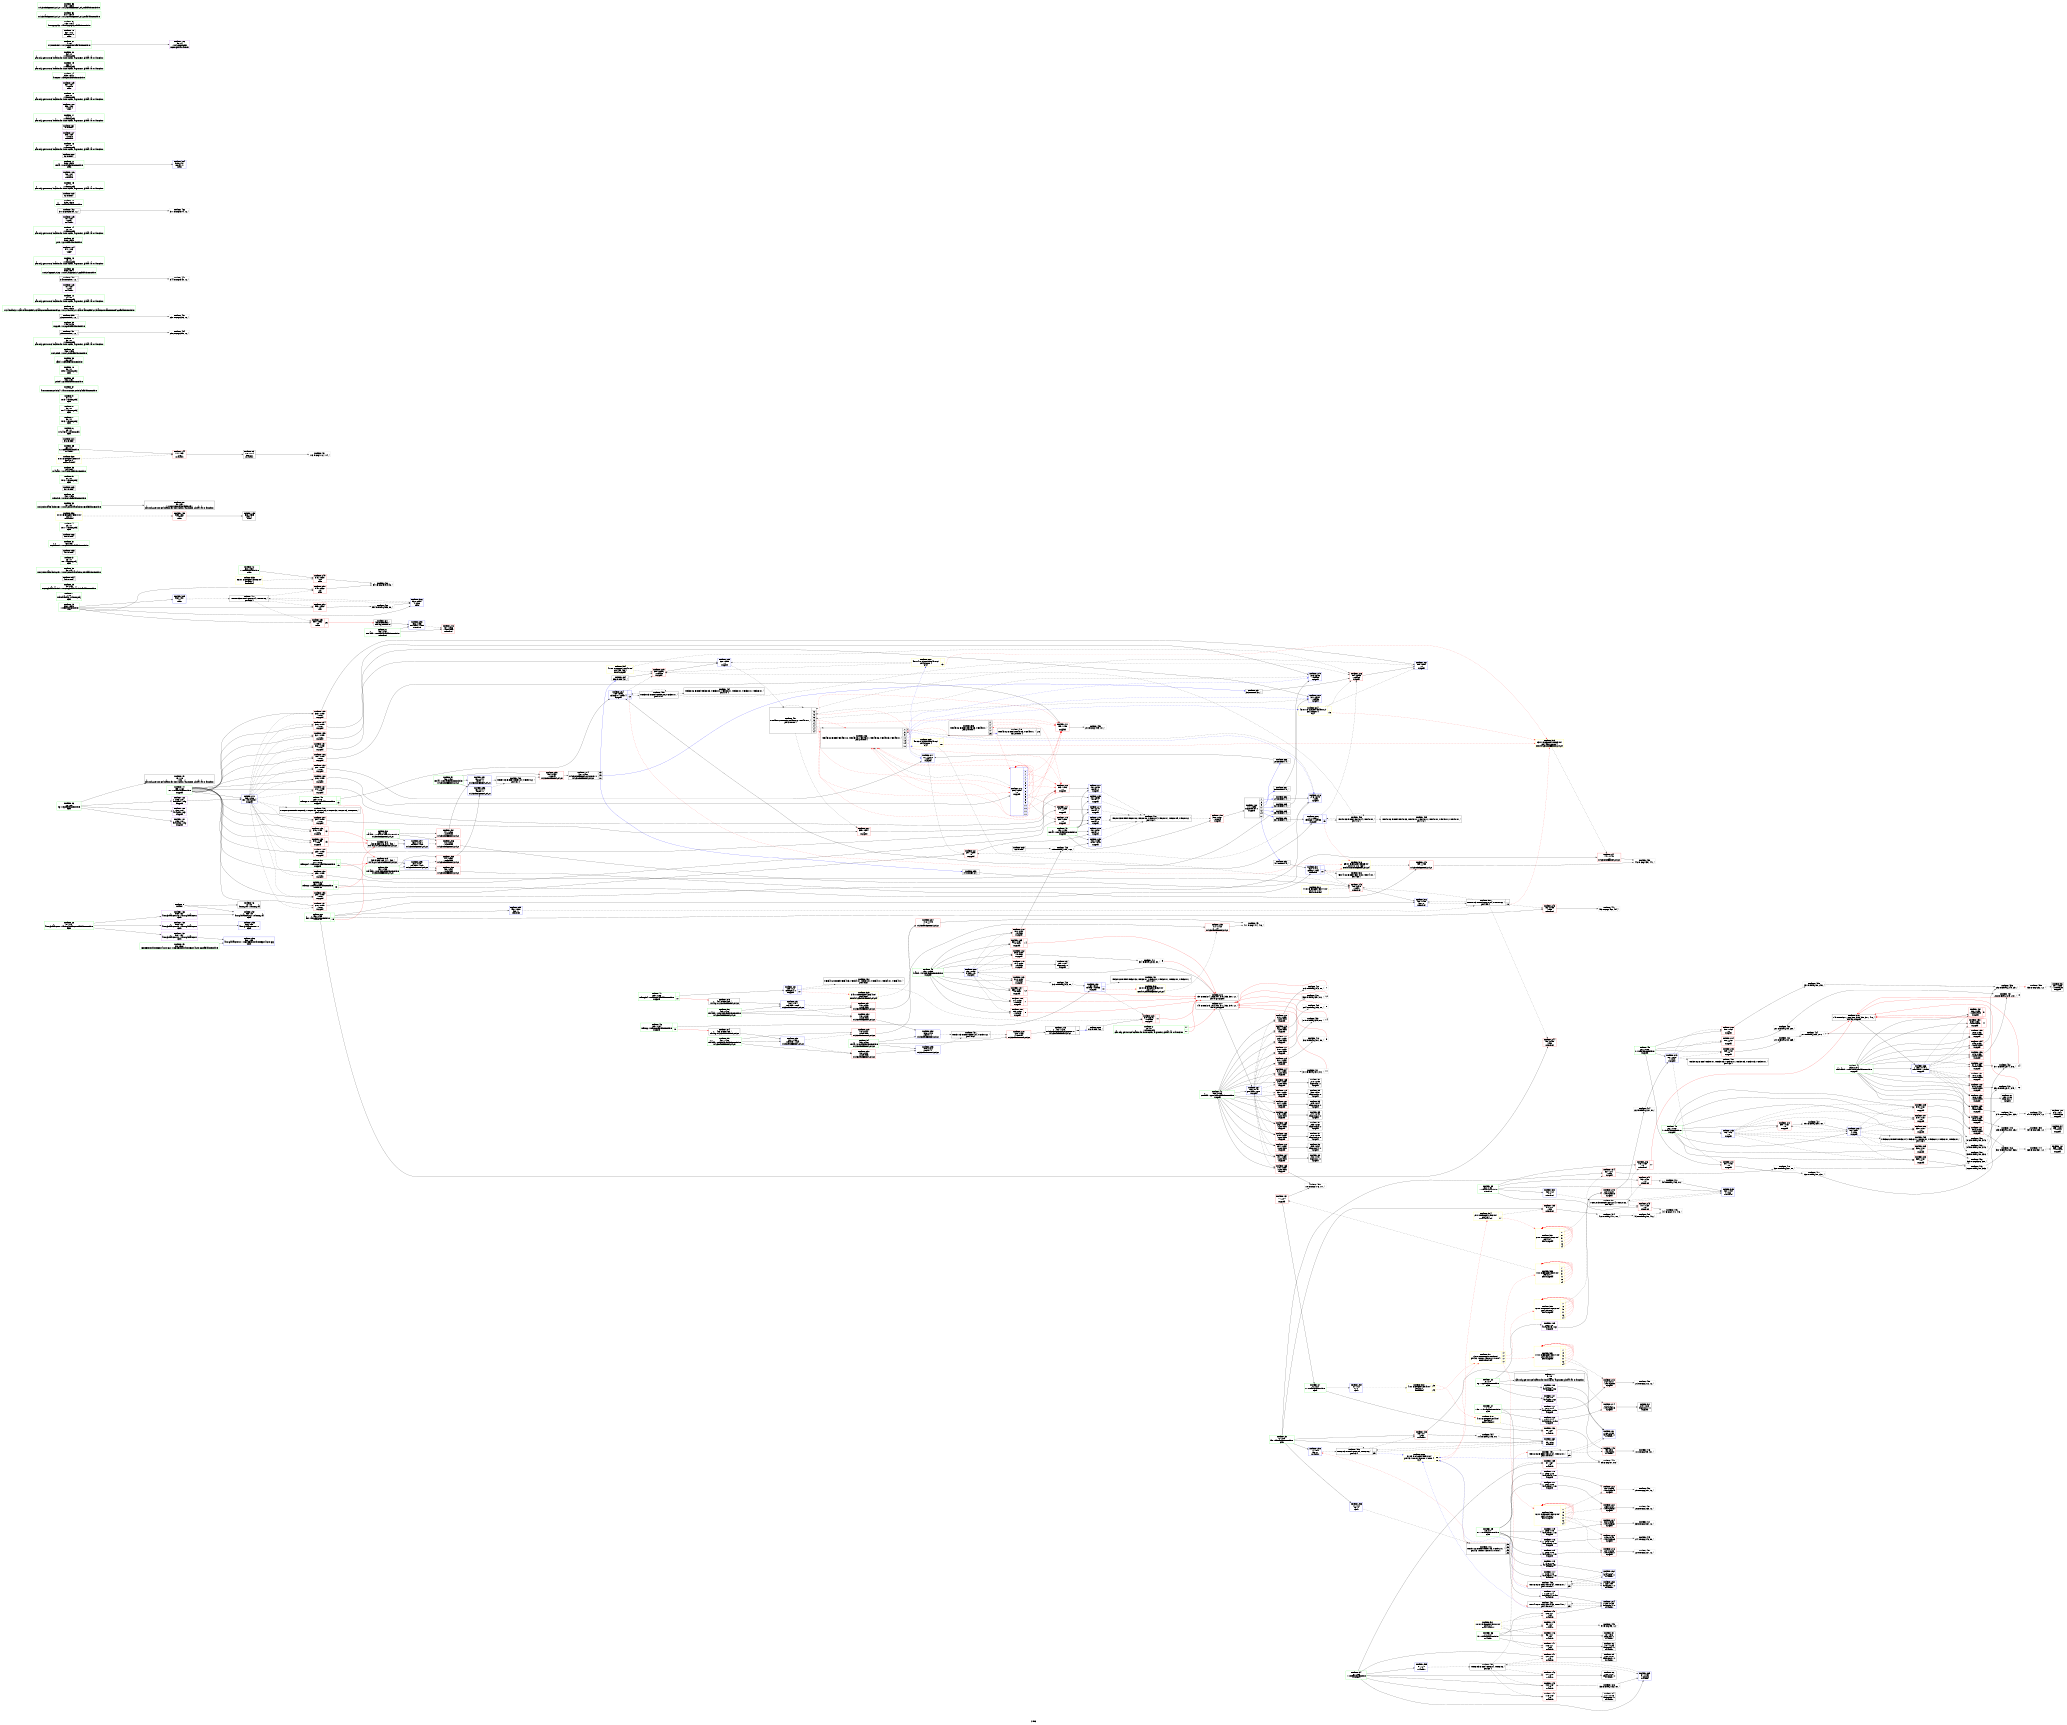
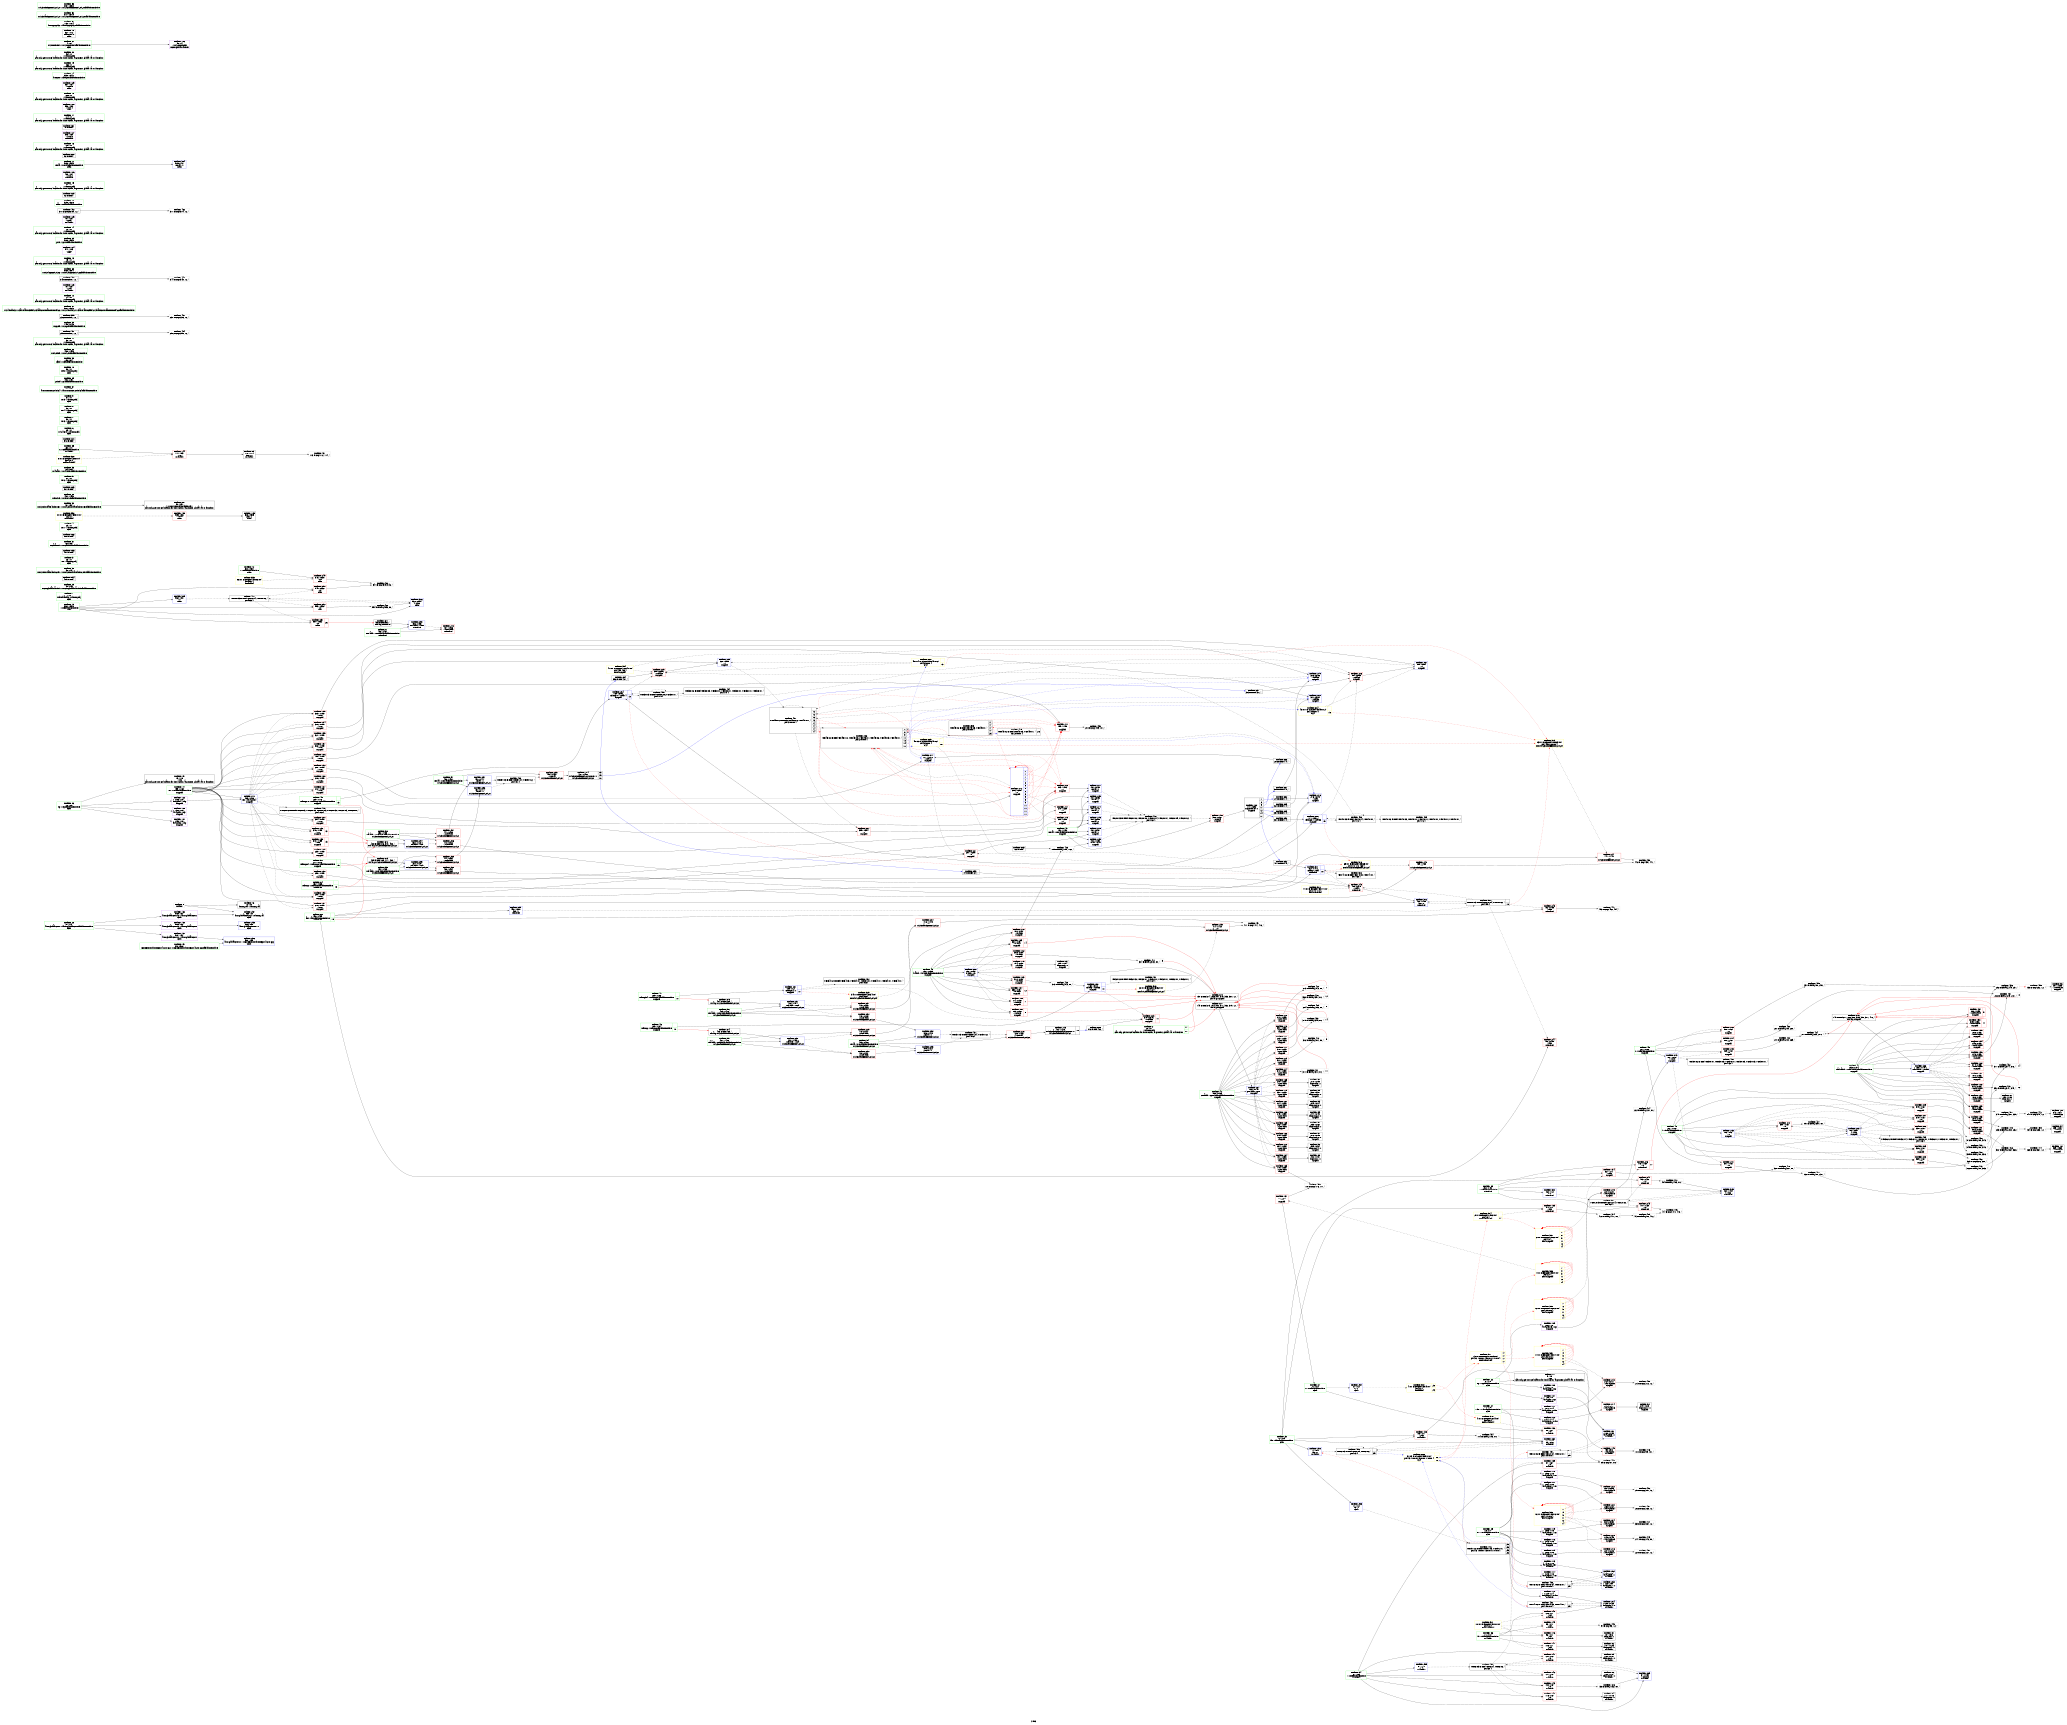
edge "NodeID: 426" -> "NodeID: 143": reversed
